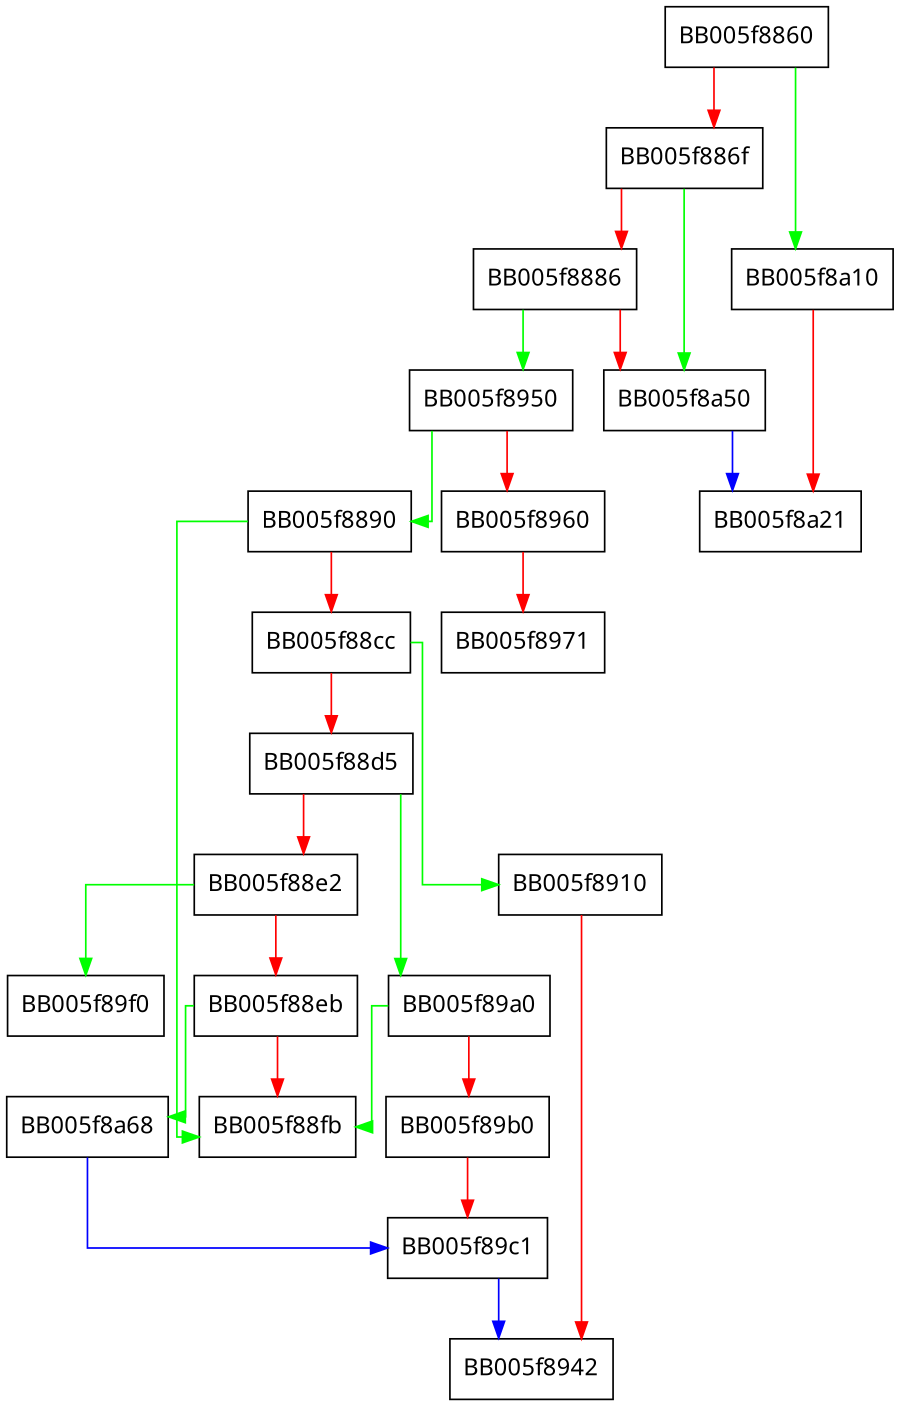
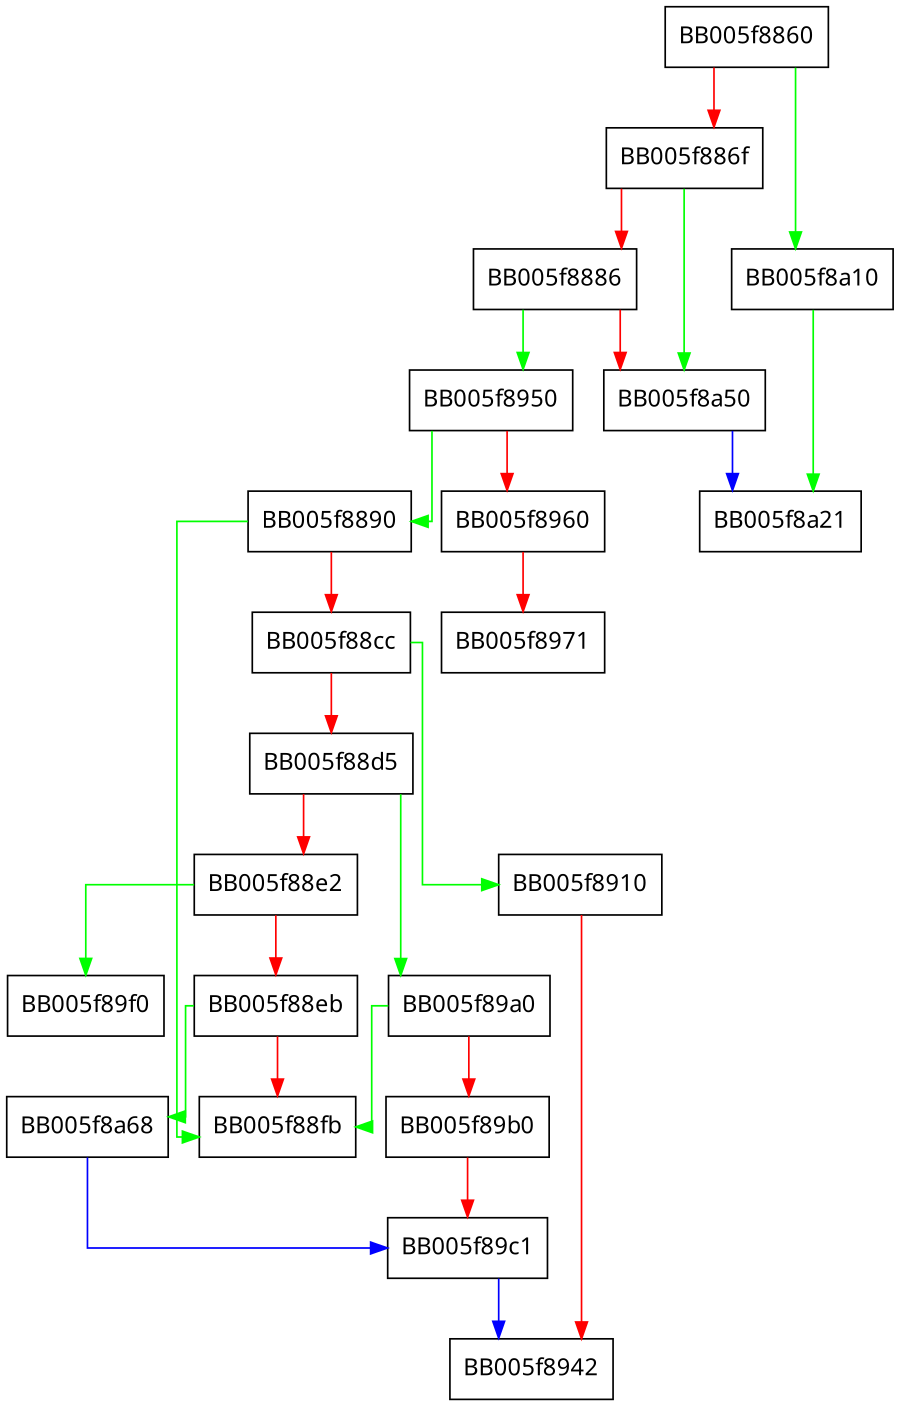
edge "BB005f8a10" -> "BB005f8a21": color red -> green
